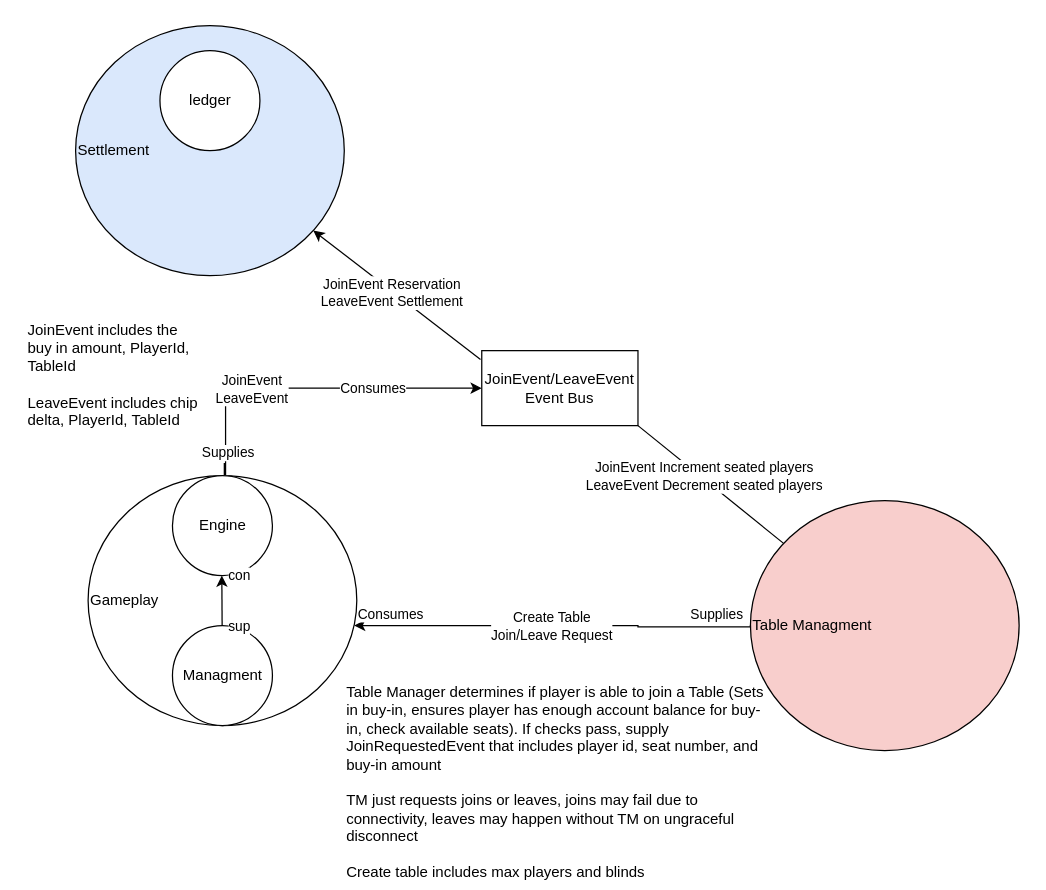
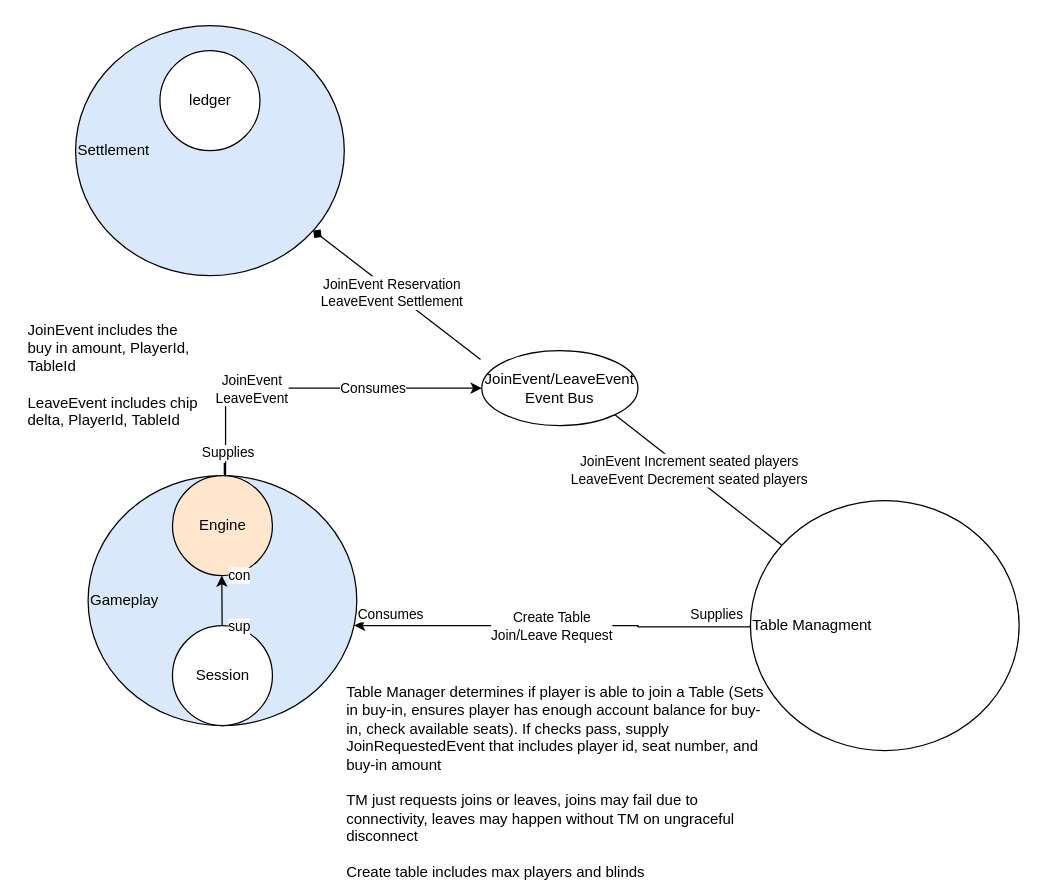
edge "JoinEvent/LeaveEvent Event Bus" -> "Settlement": arrowhead classic -> diamond
node "JoinEvent/LeaveEvent Event Bus": shape rectangle -> ellipse
node "Engine": fillcolor #ffffff -> #ffe6cc
node "Gameplay": fillcolor #ffffff -> #dae8fc
node "Table Managment": fillcolor #f8cecc -> #ffffff
node "Managment": label "Managment" -> "Session"
